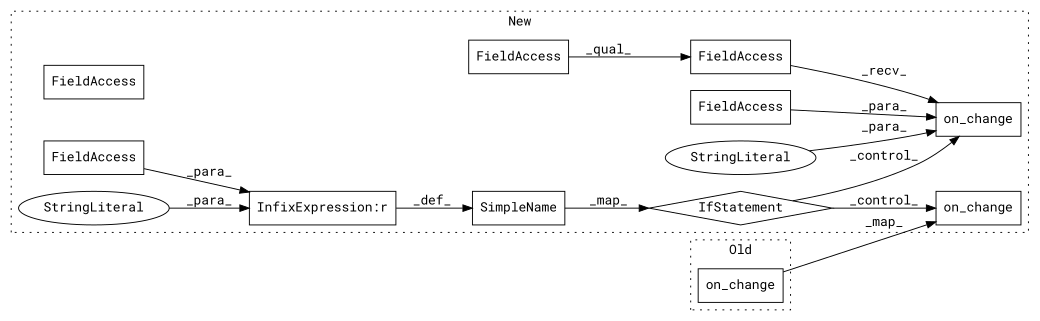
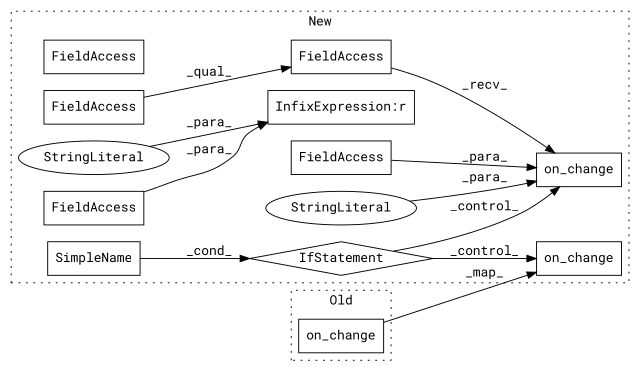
edge "SimpleName" -> "IfStatement": label "_map_" -> "_cond_"
edge "InfixExpression:r" -> "SimpleName": removed, label "_def_"
